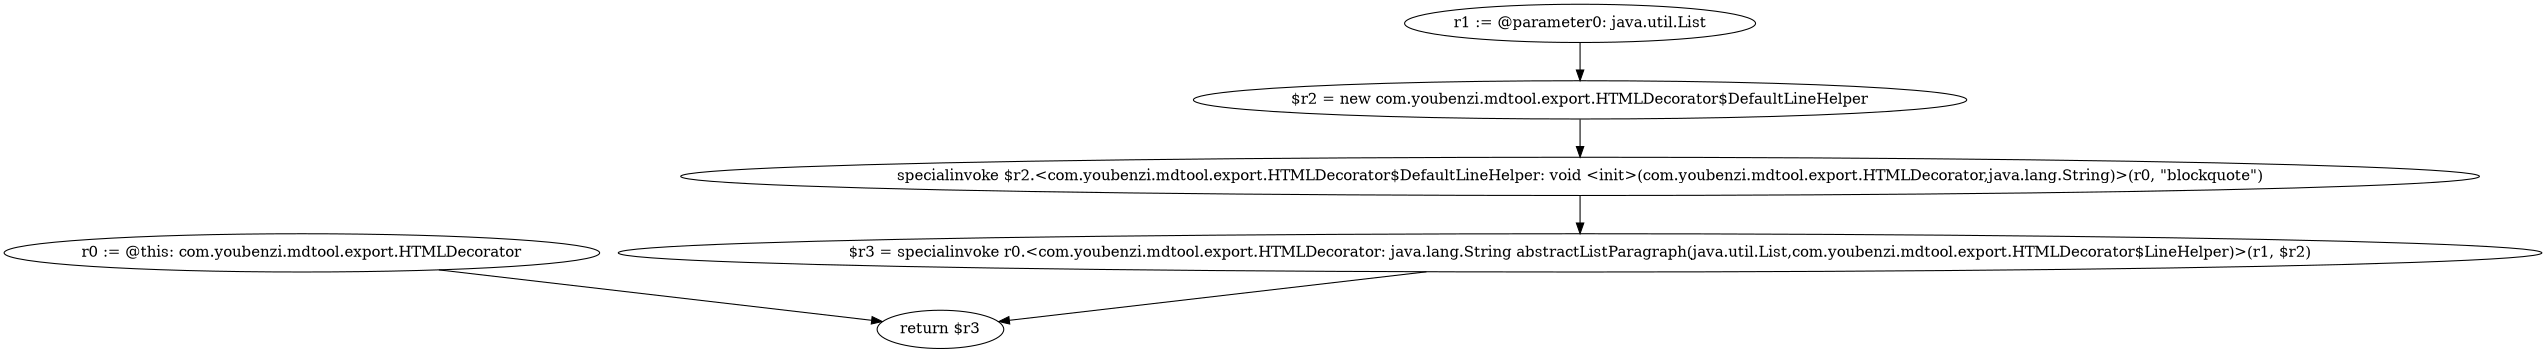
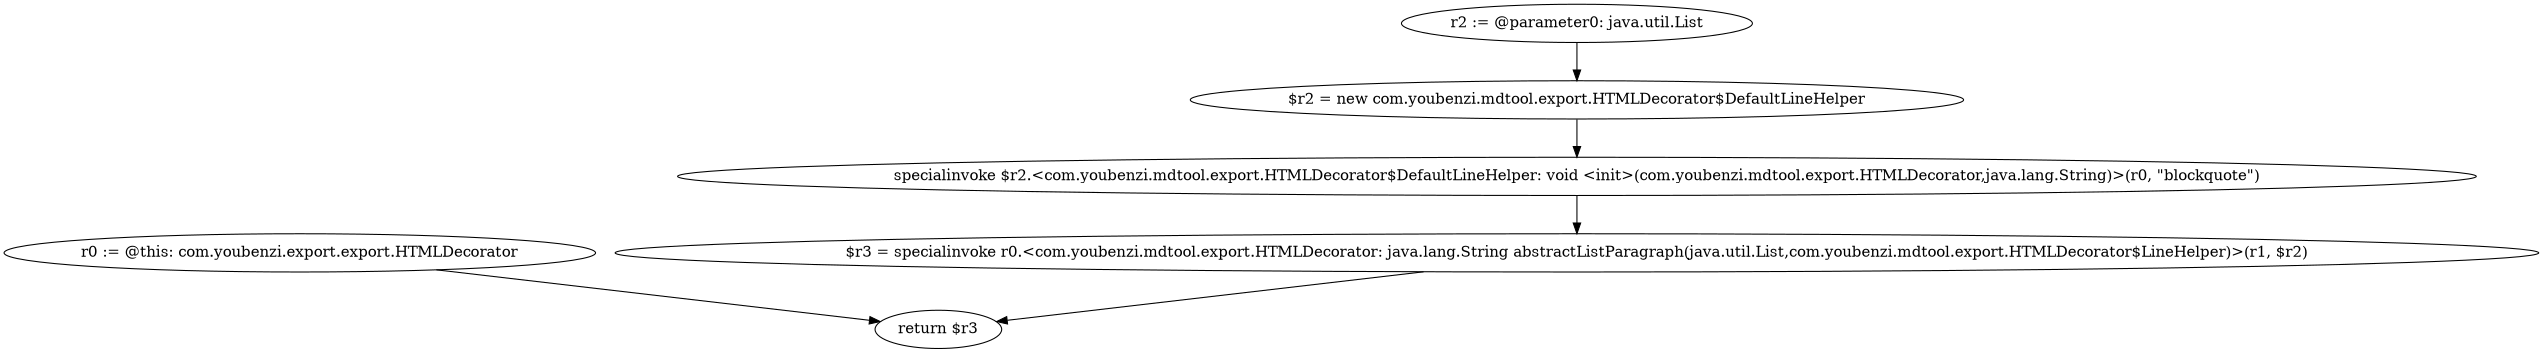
node "r1 := @parameter0: java.util.List": label "r1 := @parameter0: java.util.List" -> "r2 := @parameter0: java.util.List"
node "r0 := @this: com.youbenzi.mdtool.export.HTMLDecorator": label "r0 := @this: com.youbenzi.mdtool.export.HTMLDecorator" -> "r0 := @this: com.youbenzi.export.export.HTMLDecorator"
